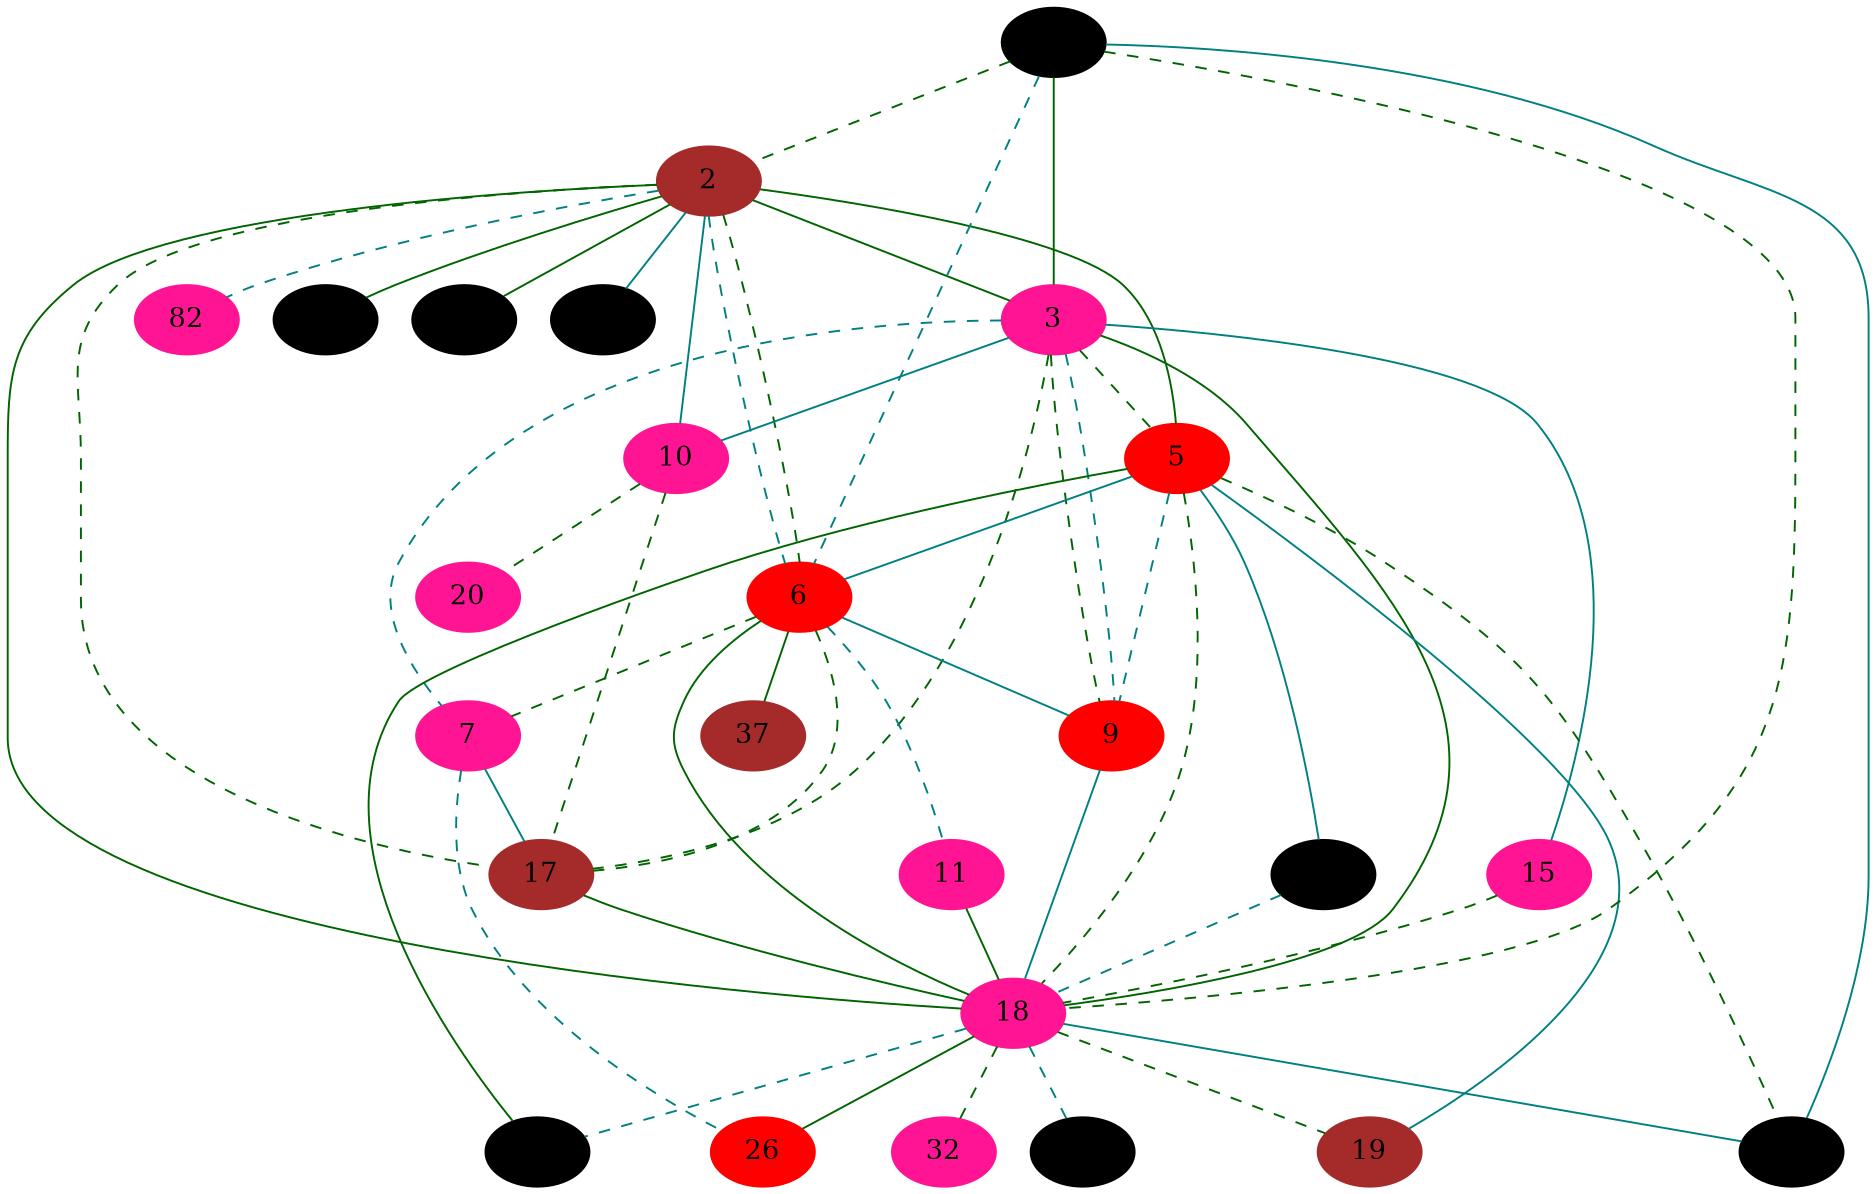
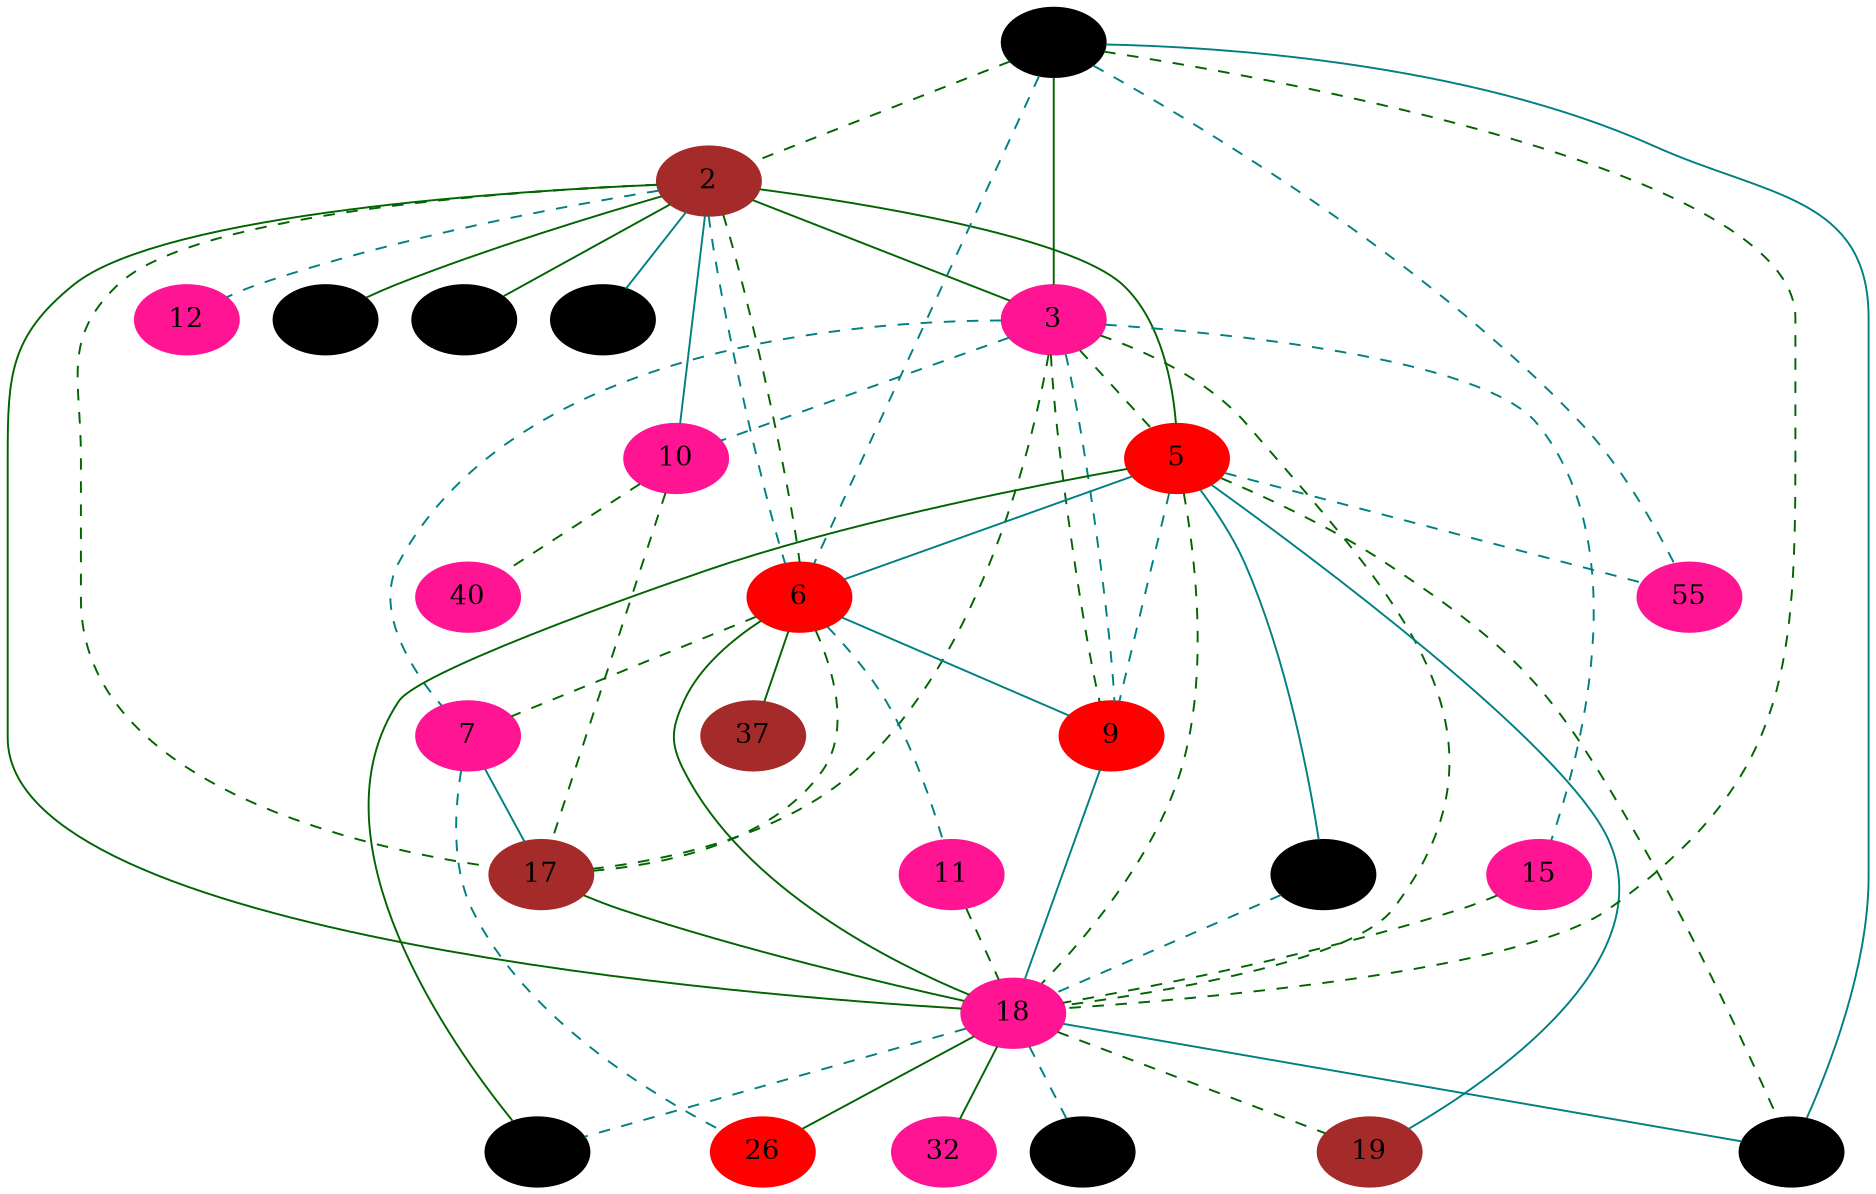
node "82": label "82" -> "12"
edge "3" -- "10": style solid -> dashed
edge "3" -- "15": style solid -> dashed
node "20": label "20" -> "40"
node "55": added
edge "3" -- "18": style solid -> dashed
edge "11" -- "18": style solid -> dashed
edge "18" -- "32": style dashed -> solid
